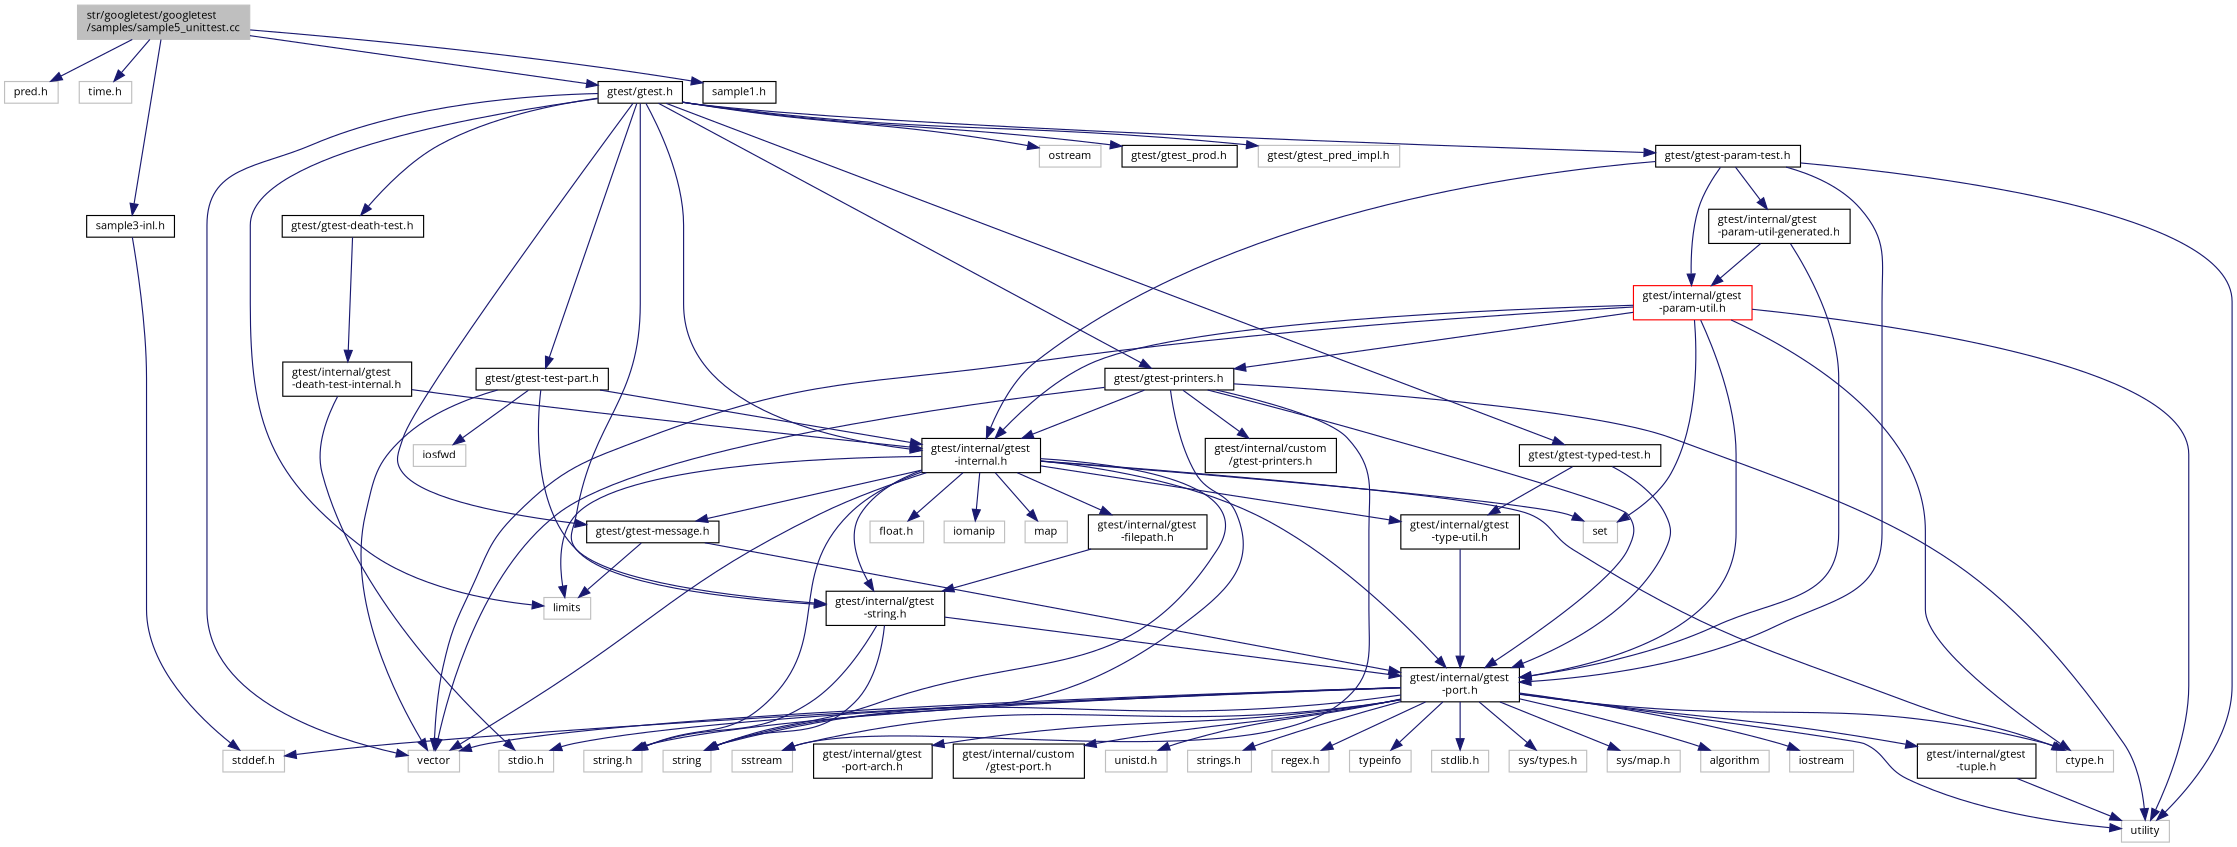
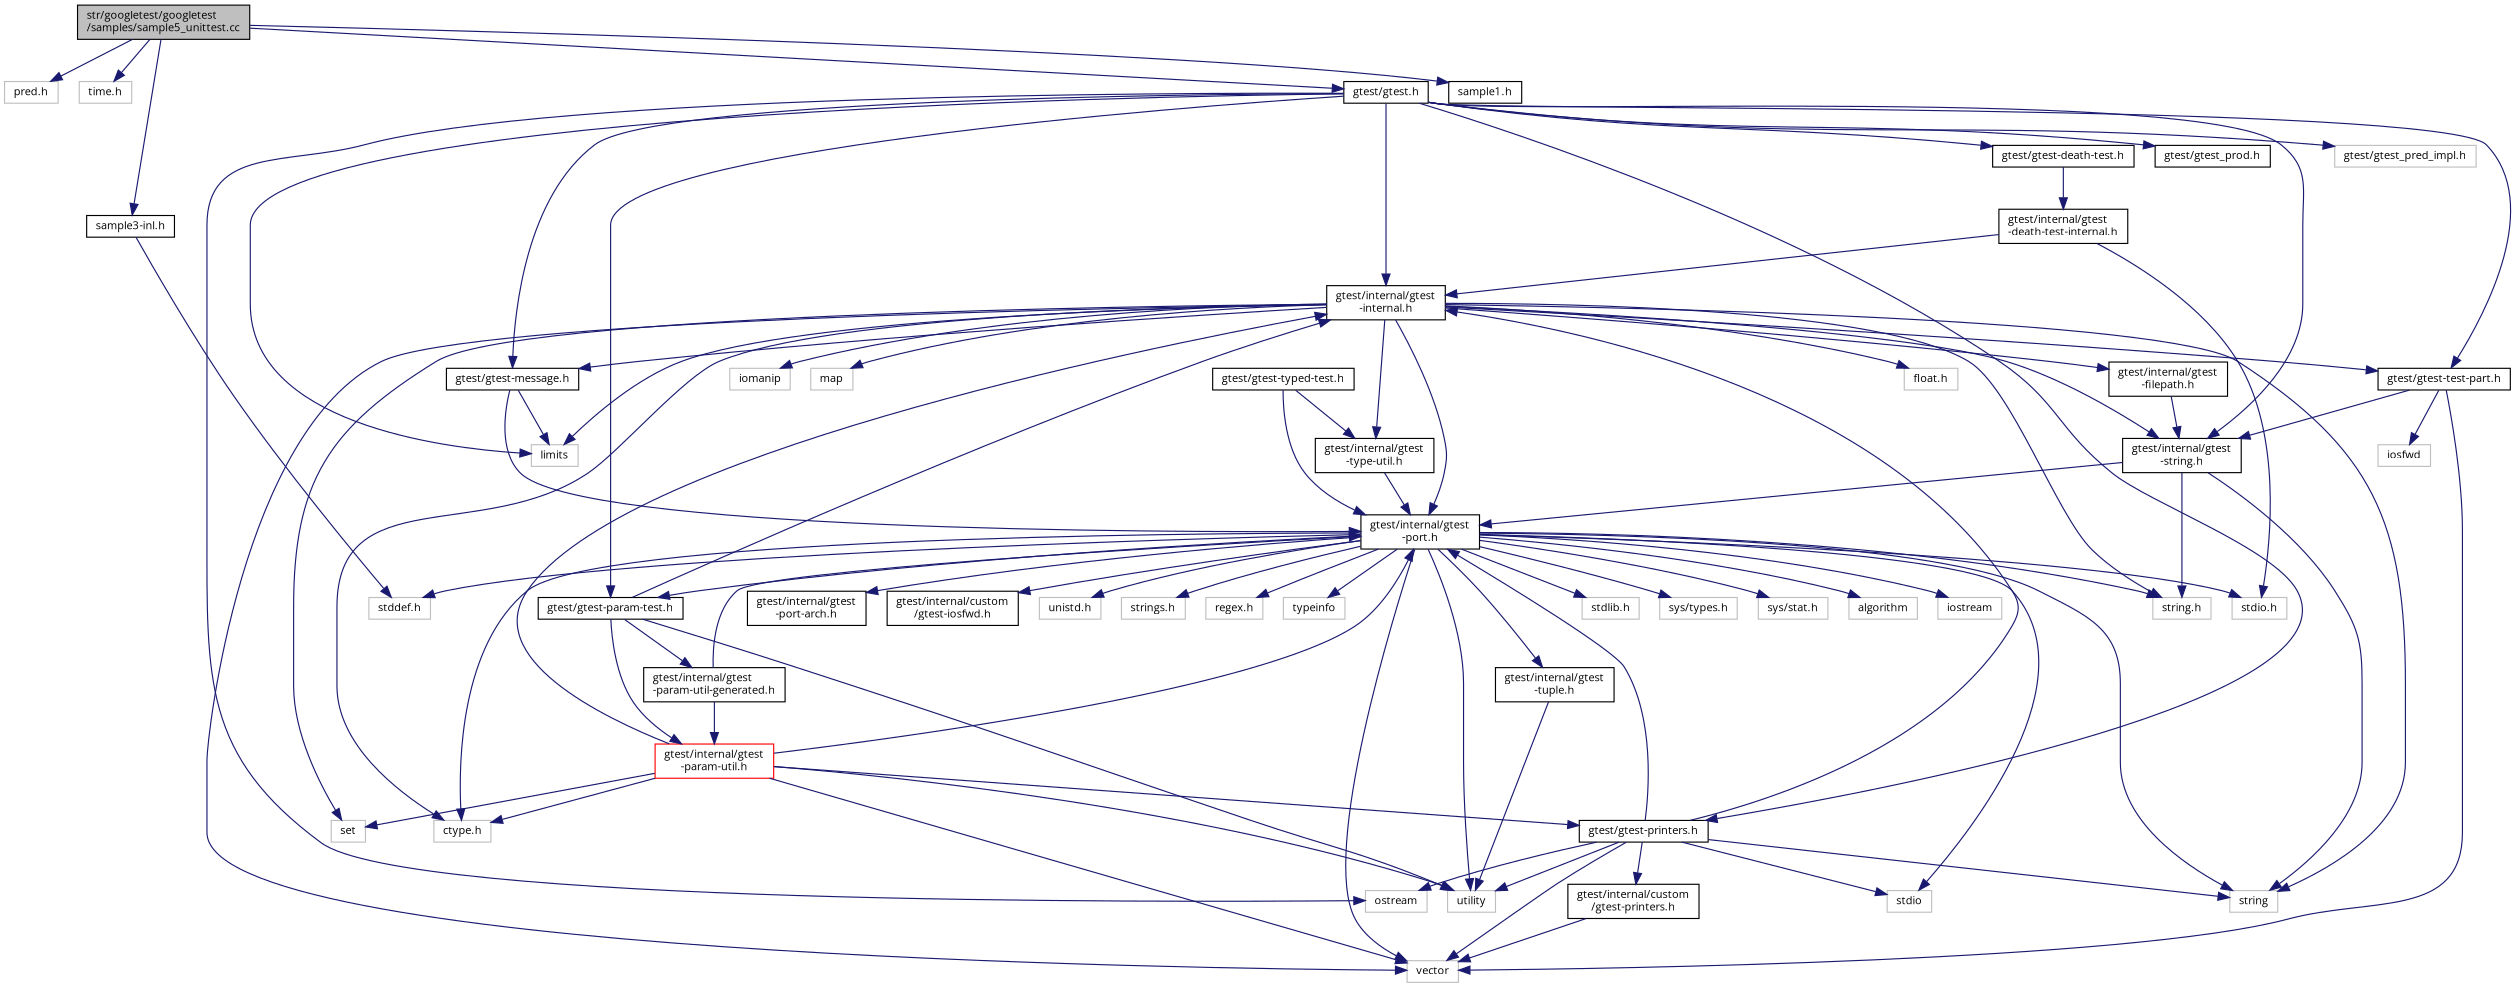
node "str/googletest/googletest /samples/sample5_unittest.cc": color grey75 -> black
edge "gtest/gtest.h" -> "gtest/gtest-typed-test.h": removed
edge "gtest/gtest.h" -> "vector": now "gtest/internal/custom /gtest-printers.h" -> "vector"
edge "gtest/gtest-test-part.h" -> "gtest/internal/gtest -internal.h": reversed
edge "gtest/gtest-param-test.h" -> "gtest/internal/gtest -port.h": reversed
node "sstream": label "sstream" -> "stdio"
node "gtest/internal/custom /gtest-port.h": label "gtest/internal/custom /gtest-port.h" -> "gtest/internal/custom /gtest-iosfwd.h"
node "sys/map.h": label "sys/map.h" -> "sys/stat.h"
edge "gtest/gtest-printers.h" -> "ostream": added
